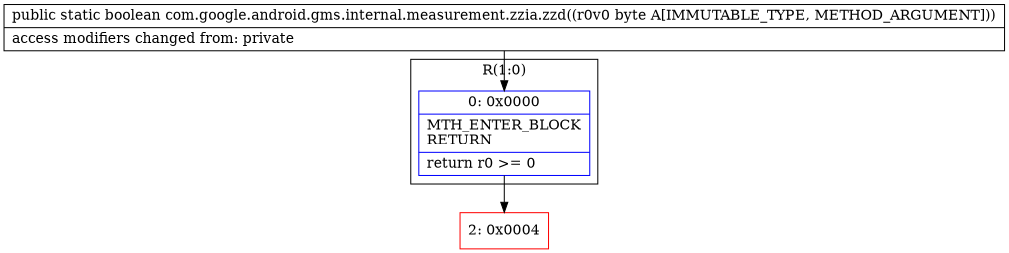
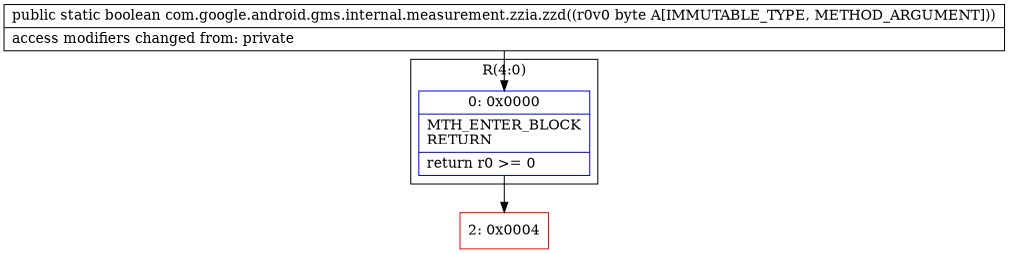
cluster "R(1:0)": label "R(1:0)" -> "R(4:0)"
